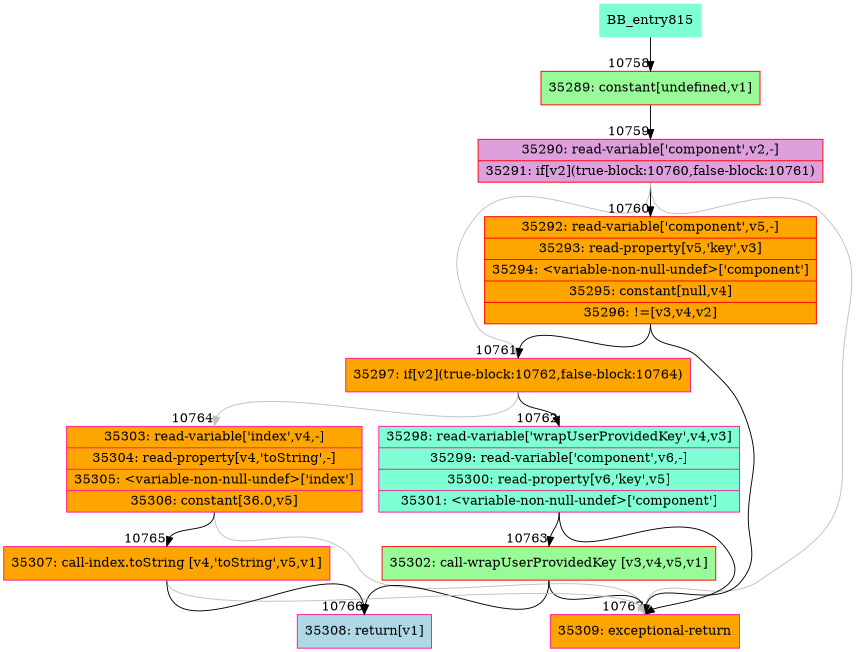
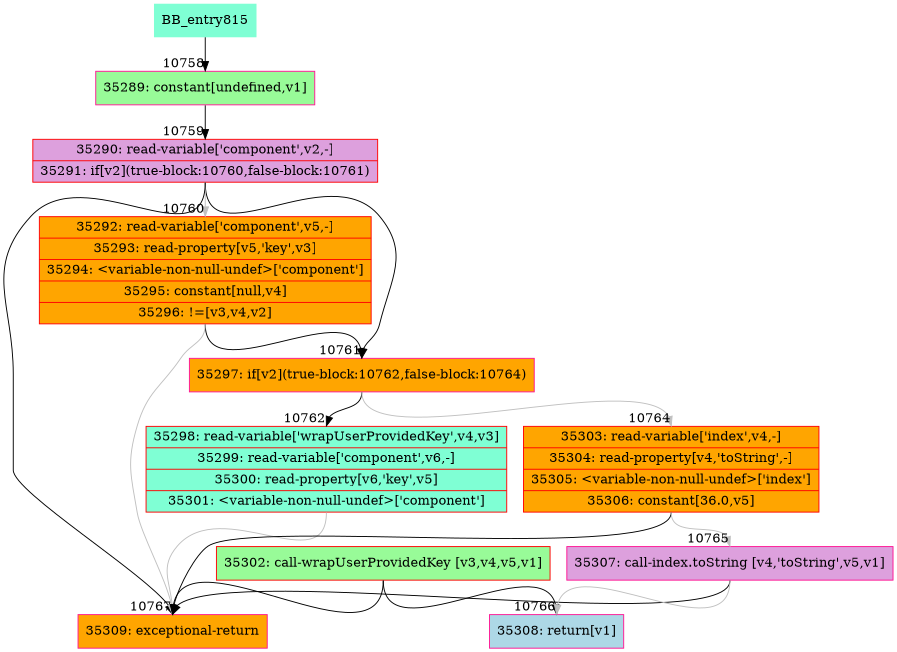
node "35289: constant[undefined,v1]": color red -> deeppink
edge "35290: read-variable['component',v2,-]" -> "35292: read-variable['component',v5,-]": color black -> gray
edge "35290: read-variable['component',v2,-]" -> "35297: if[v2](true-block:10762,false-block:10764)": color gray -> black
edge "35290: read-variable['component',v2,-]" -> "35309: exceptional-return": color gray -> black
node "35303: read-variable['index',v4,-]": color deeppink -> red
node "35298: read-variable['wrapUserProvidedKey',v4,v3]": color deeppink -> red
edge "35292: read-variable['component',v5,-]" -> "35309: exceptional-return": color black -> gray
edge "35298: read-variable['wrapUserProvidedKey',v4,v3]" -> "35302: call-wrapUserProvidedKey [v3,v4,v5,v1]": removed
edge "35303: read-variable['index',v4,-]" -> "35307: call-index.toString [v4,'toString',v5,v1]": color black -> gray
edge "35298: read-variable['wrapUserProvidedKey',v4,v3]" -> "35309: exceptional-return": color black -> gray
node "35307: call-index.toString [v4,'toString',v5,v1]": fillcolor orange -> plum
edge "35303: read-variable['index',v4,-]" -> "35309: exceptional-return": color gray -> black
edge "35307: call-index.toString [v4,'toString',v5,v1]" -> "35308: return[v1]": color black -> gray
edge "35307: call-index.toString [v4,'toString',v5,v1]" -> "35309: exceptional-return": color gray -> black
